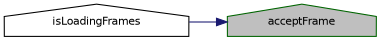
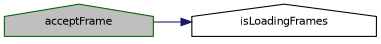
edge "isLoadingFrames" -> "acceptFrame": reversed
